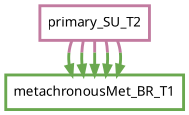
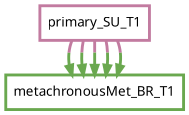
node "primary_SU_T2": label "primary_SU_T2" -> "primary_SU_T1"
